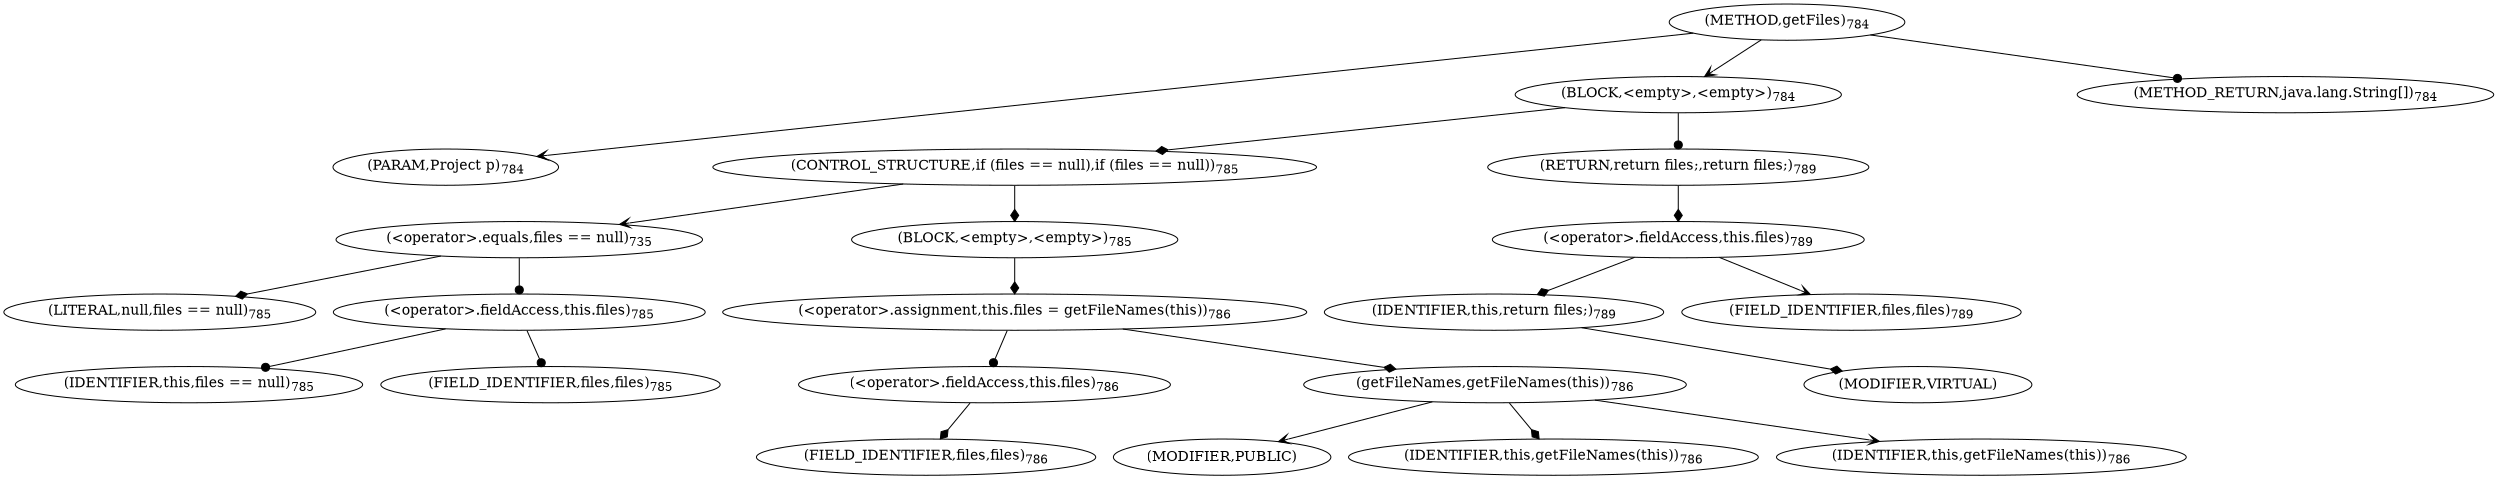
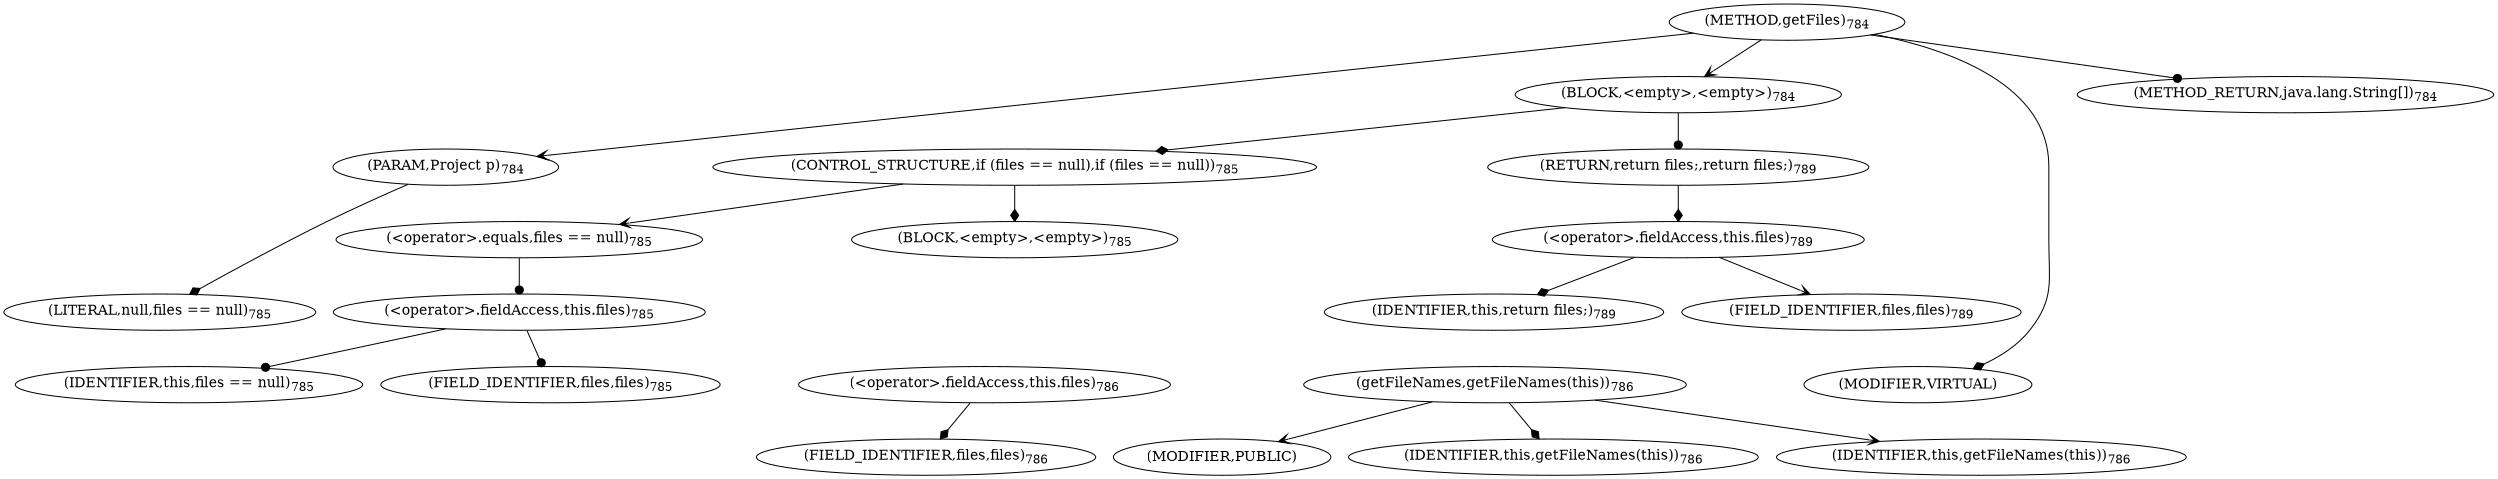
node "(<operator>.equals,files == null)": text "735" -> "785"
edge "(<operator>.equals,files == null)" -> "(LITERAL,null,files == null)": now "(PARAM,Project p)" -> "(LITERAL,null,files == null)"
node "(<operator>.assignment,this.files = getFileNames(this))": removed
edge "(IDENTIFIER,this,return files;)" -> "(MODIFIER,VIRTUAL)": now "(METHOD,getFiles)" -> "(MODIFIER,VIRTUAL)"
